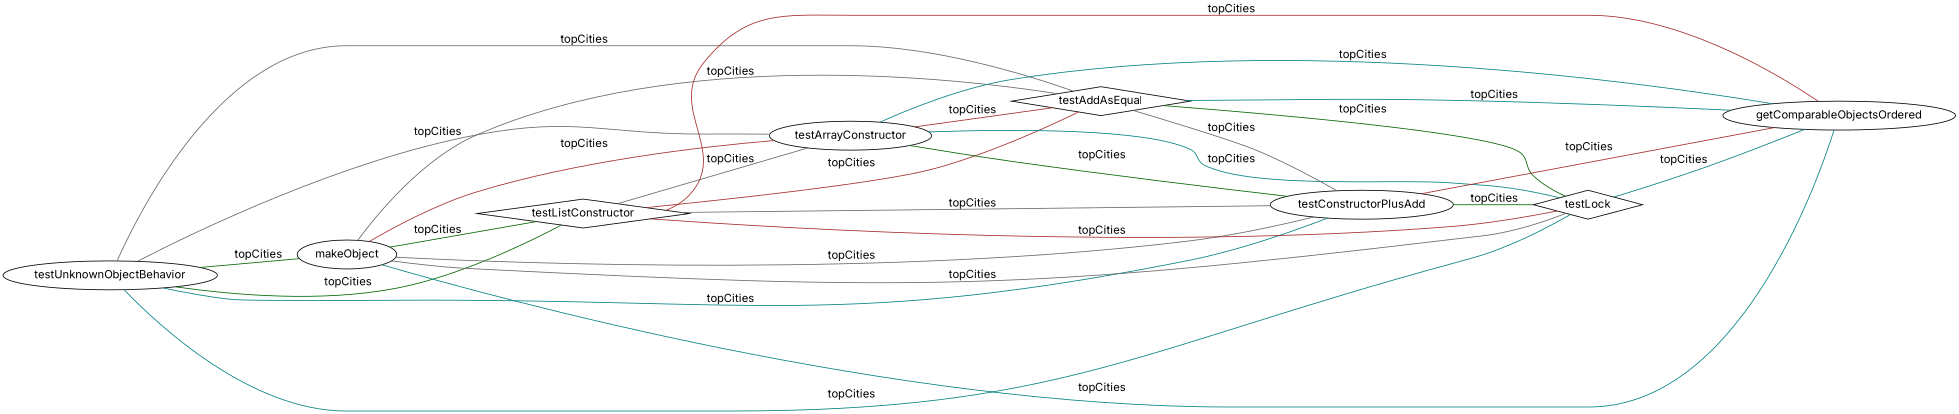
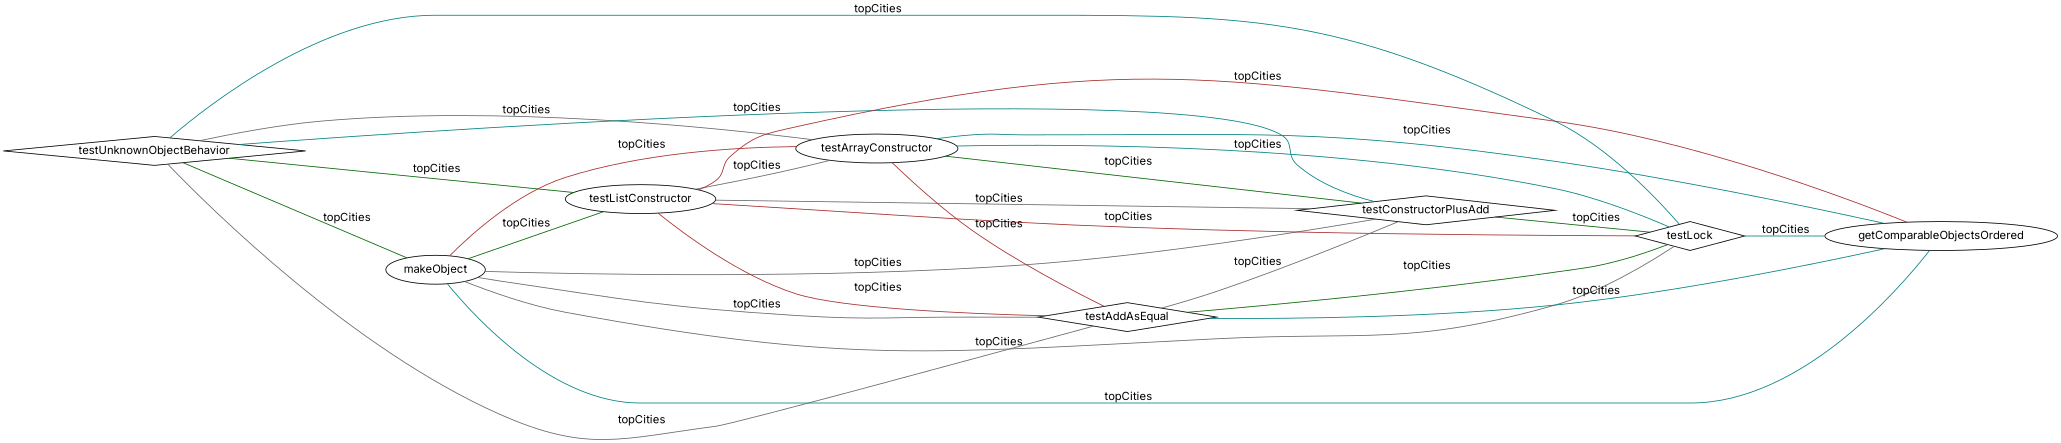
edge "getComparableObjectsOrdered" -- "testConstructorPlusAdd": removed, label "topCities"
node "testConstructorPlusAdd": shape ellipse -> diamond
node "testListConstructor": shape diamond -> ellipse
node "testUnknownObjectBehavior": shape ellipse -> diamond
